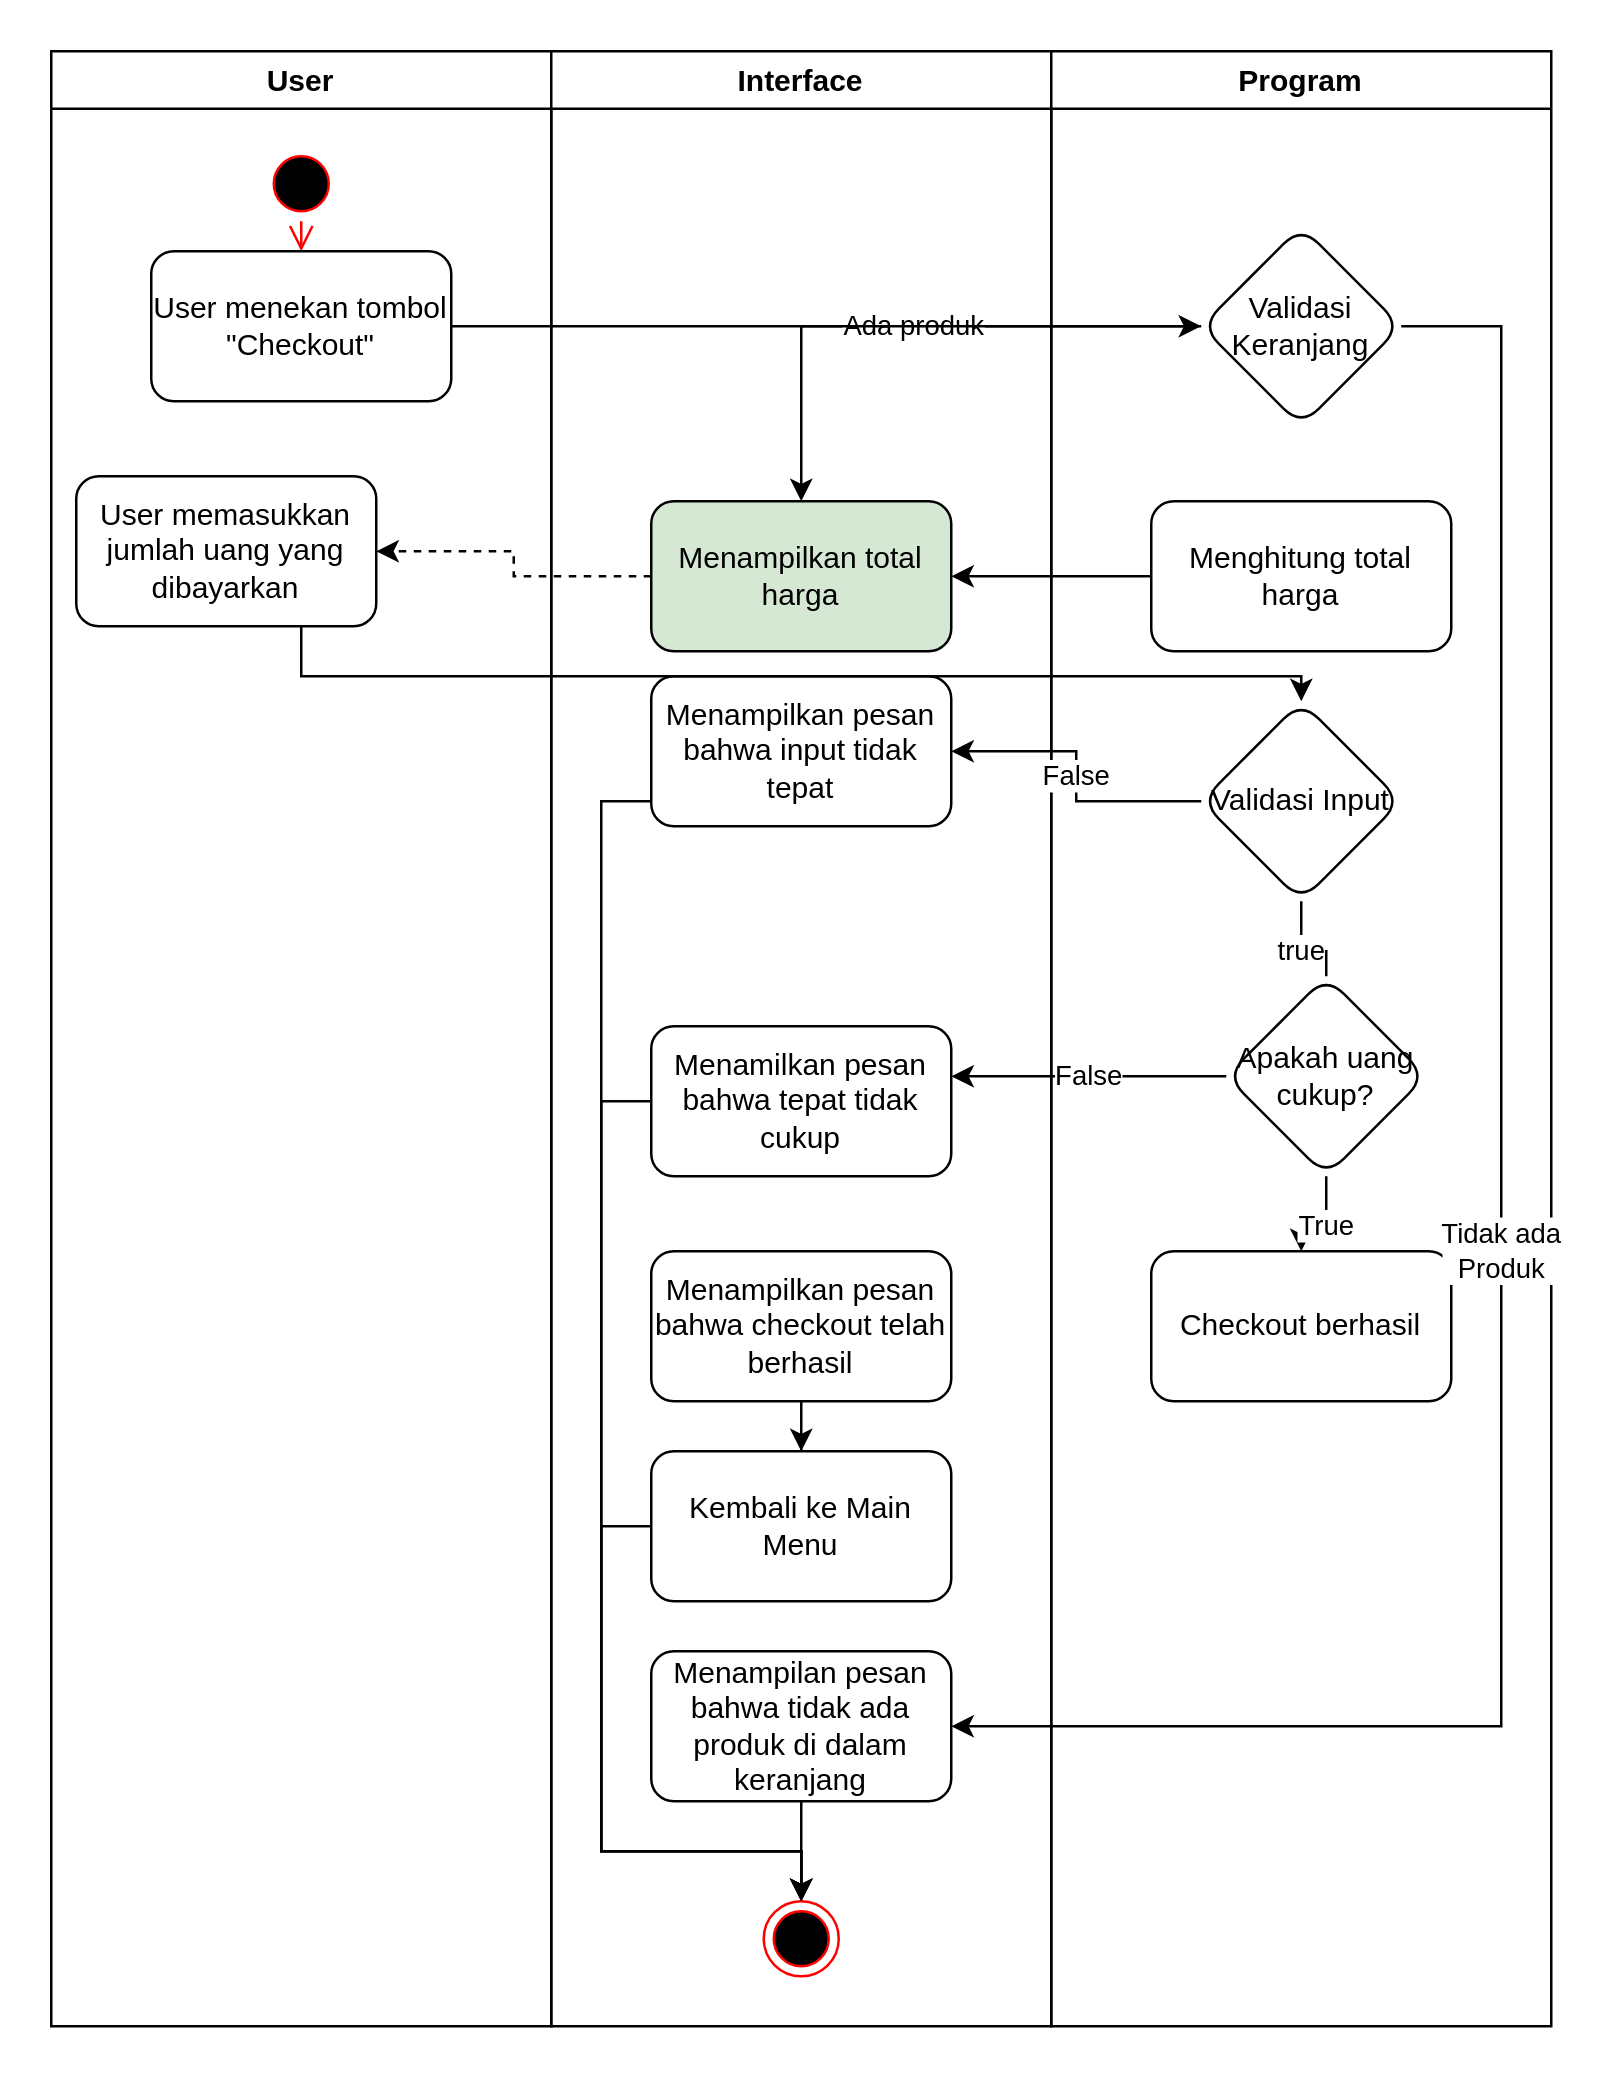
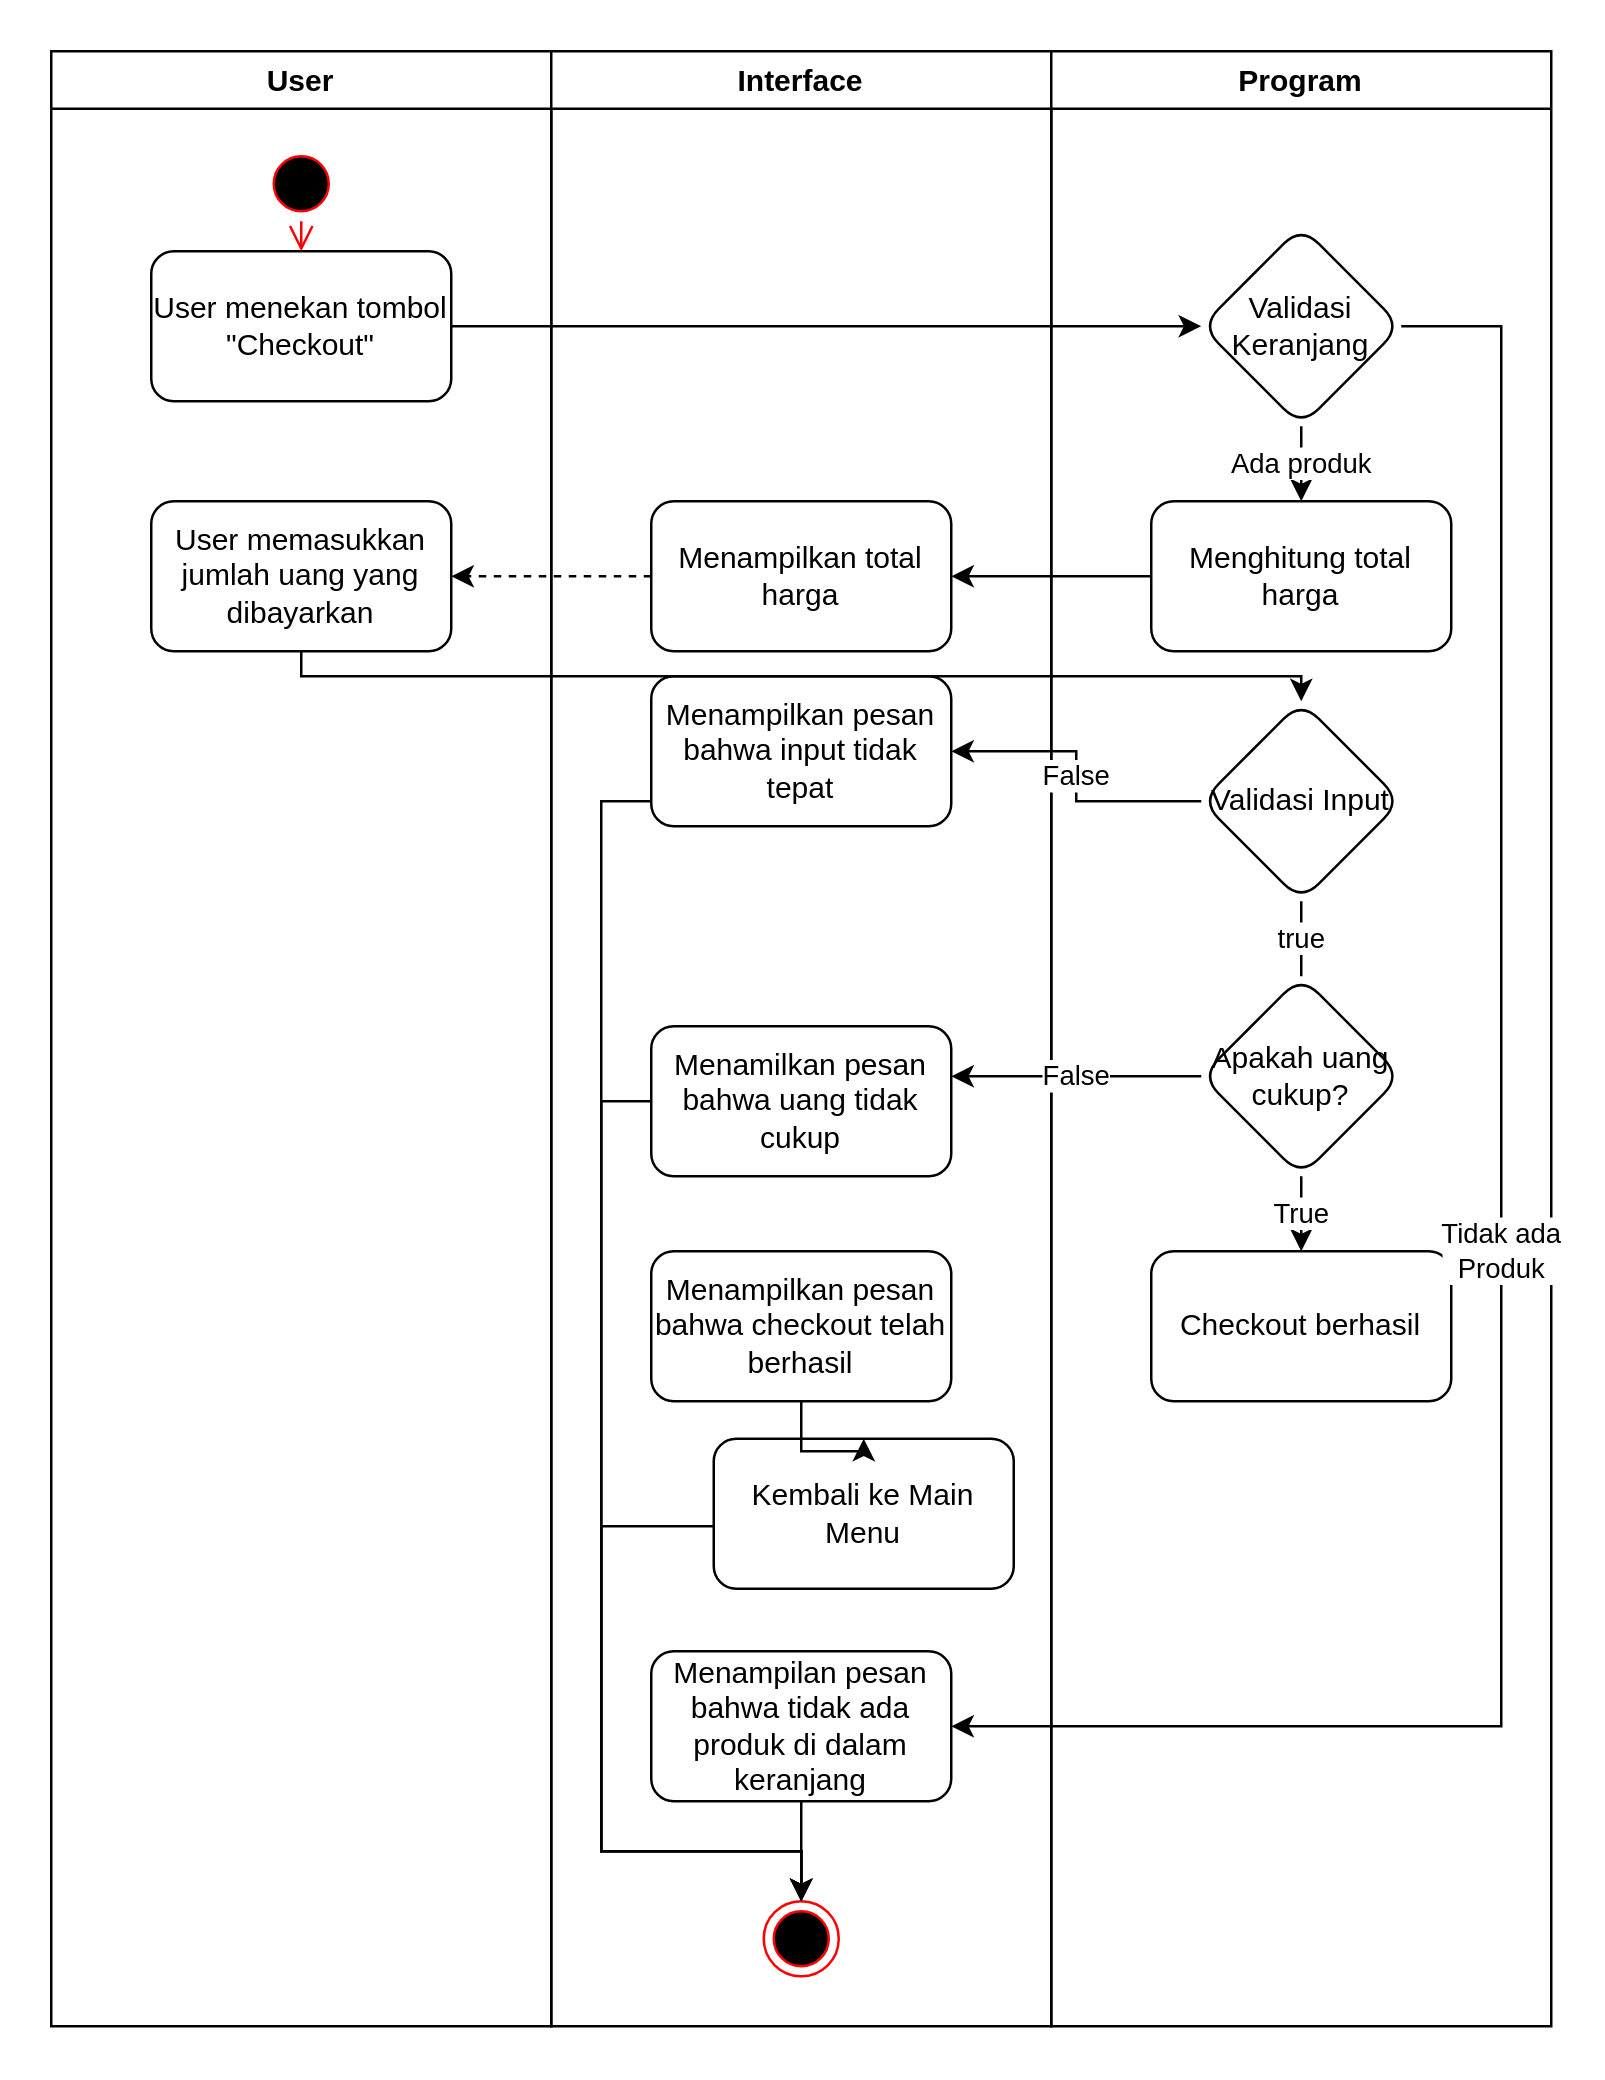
edge "Validasi Keranjang" -> "Menampilkan total harga": now "Validasi Keranjang" -> "Menghitung total harga"
node "User memasukkan jumlah uang yang dibayarkan": moved (226, 551) -> (301, 576)
node "Menampilkan total harga": fillcolor #d5e8d4 -> #ffffff
node "Apakah uang cukup?": moved (1326, 1076) -> (1301, 1076)
node "Menamilkan pesan bahwa tepat tidak cukup": label "Menamilkan pesan bahwa tepat tidak cukup" -> "Menamilkan pesan bahwa uang tidak cukup"
node "Kembali ke Main Menu": moved (801, 1526) -> (864, 1514)
